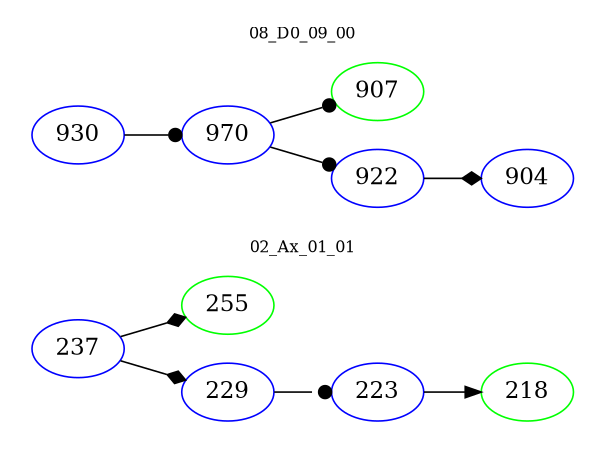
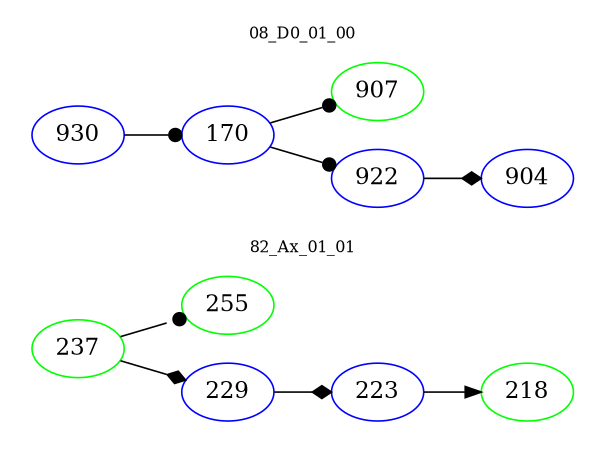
cluster "08_D0_09_00": label "08_D0_09_00" -> "08_D0_01_00"
node "970": label "970" -> "170"
cluster "02_Ax_01_01": label "02_Ax_01_01" -> "82_Ax_01_01"
edge "237" -> "255": arrowhead diamond -> dot
node "237": color blue -> green
edge "229" -> "223": arrowhead dot -> diamond
